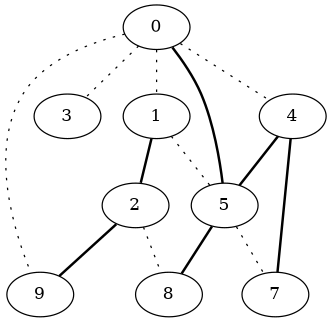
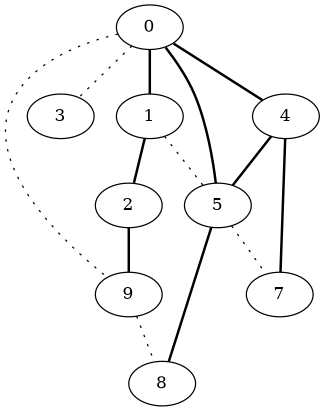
edge "0" -- "1": style dotted -> bold
edge "0" -- "4": style dotted -> bold
edge "2" -- "8": now "9" -- "8"
